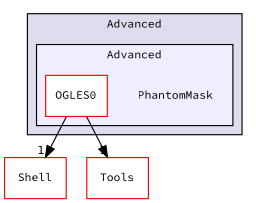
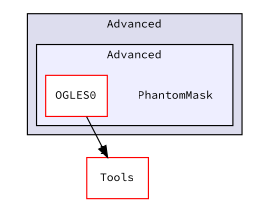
node "Shell": removed
